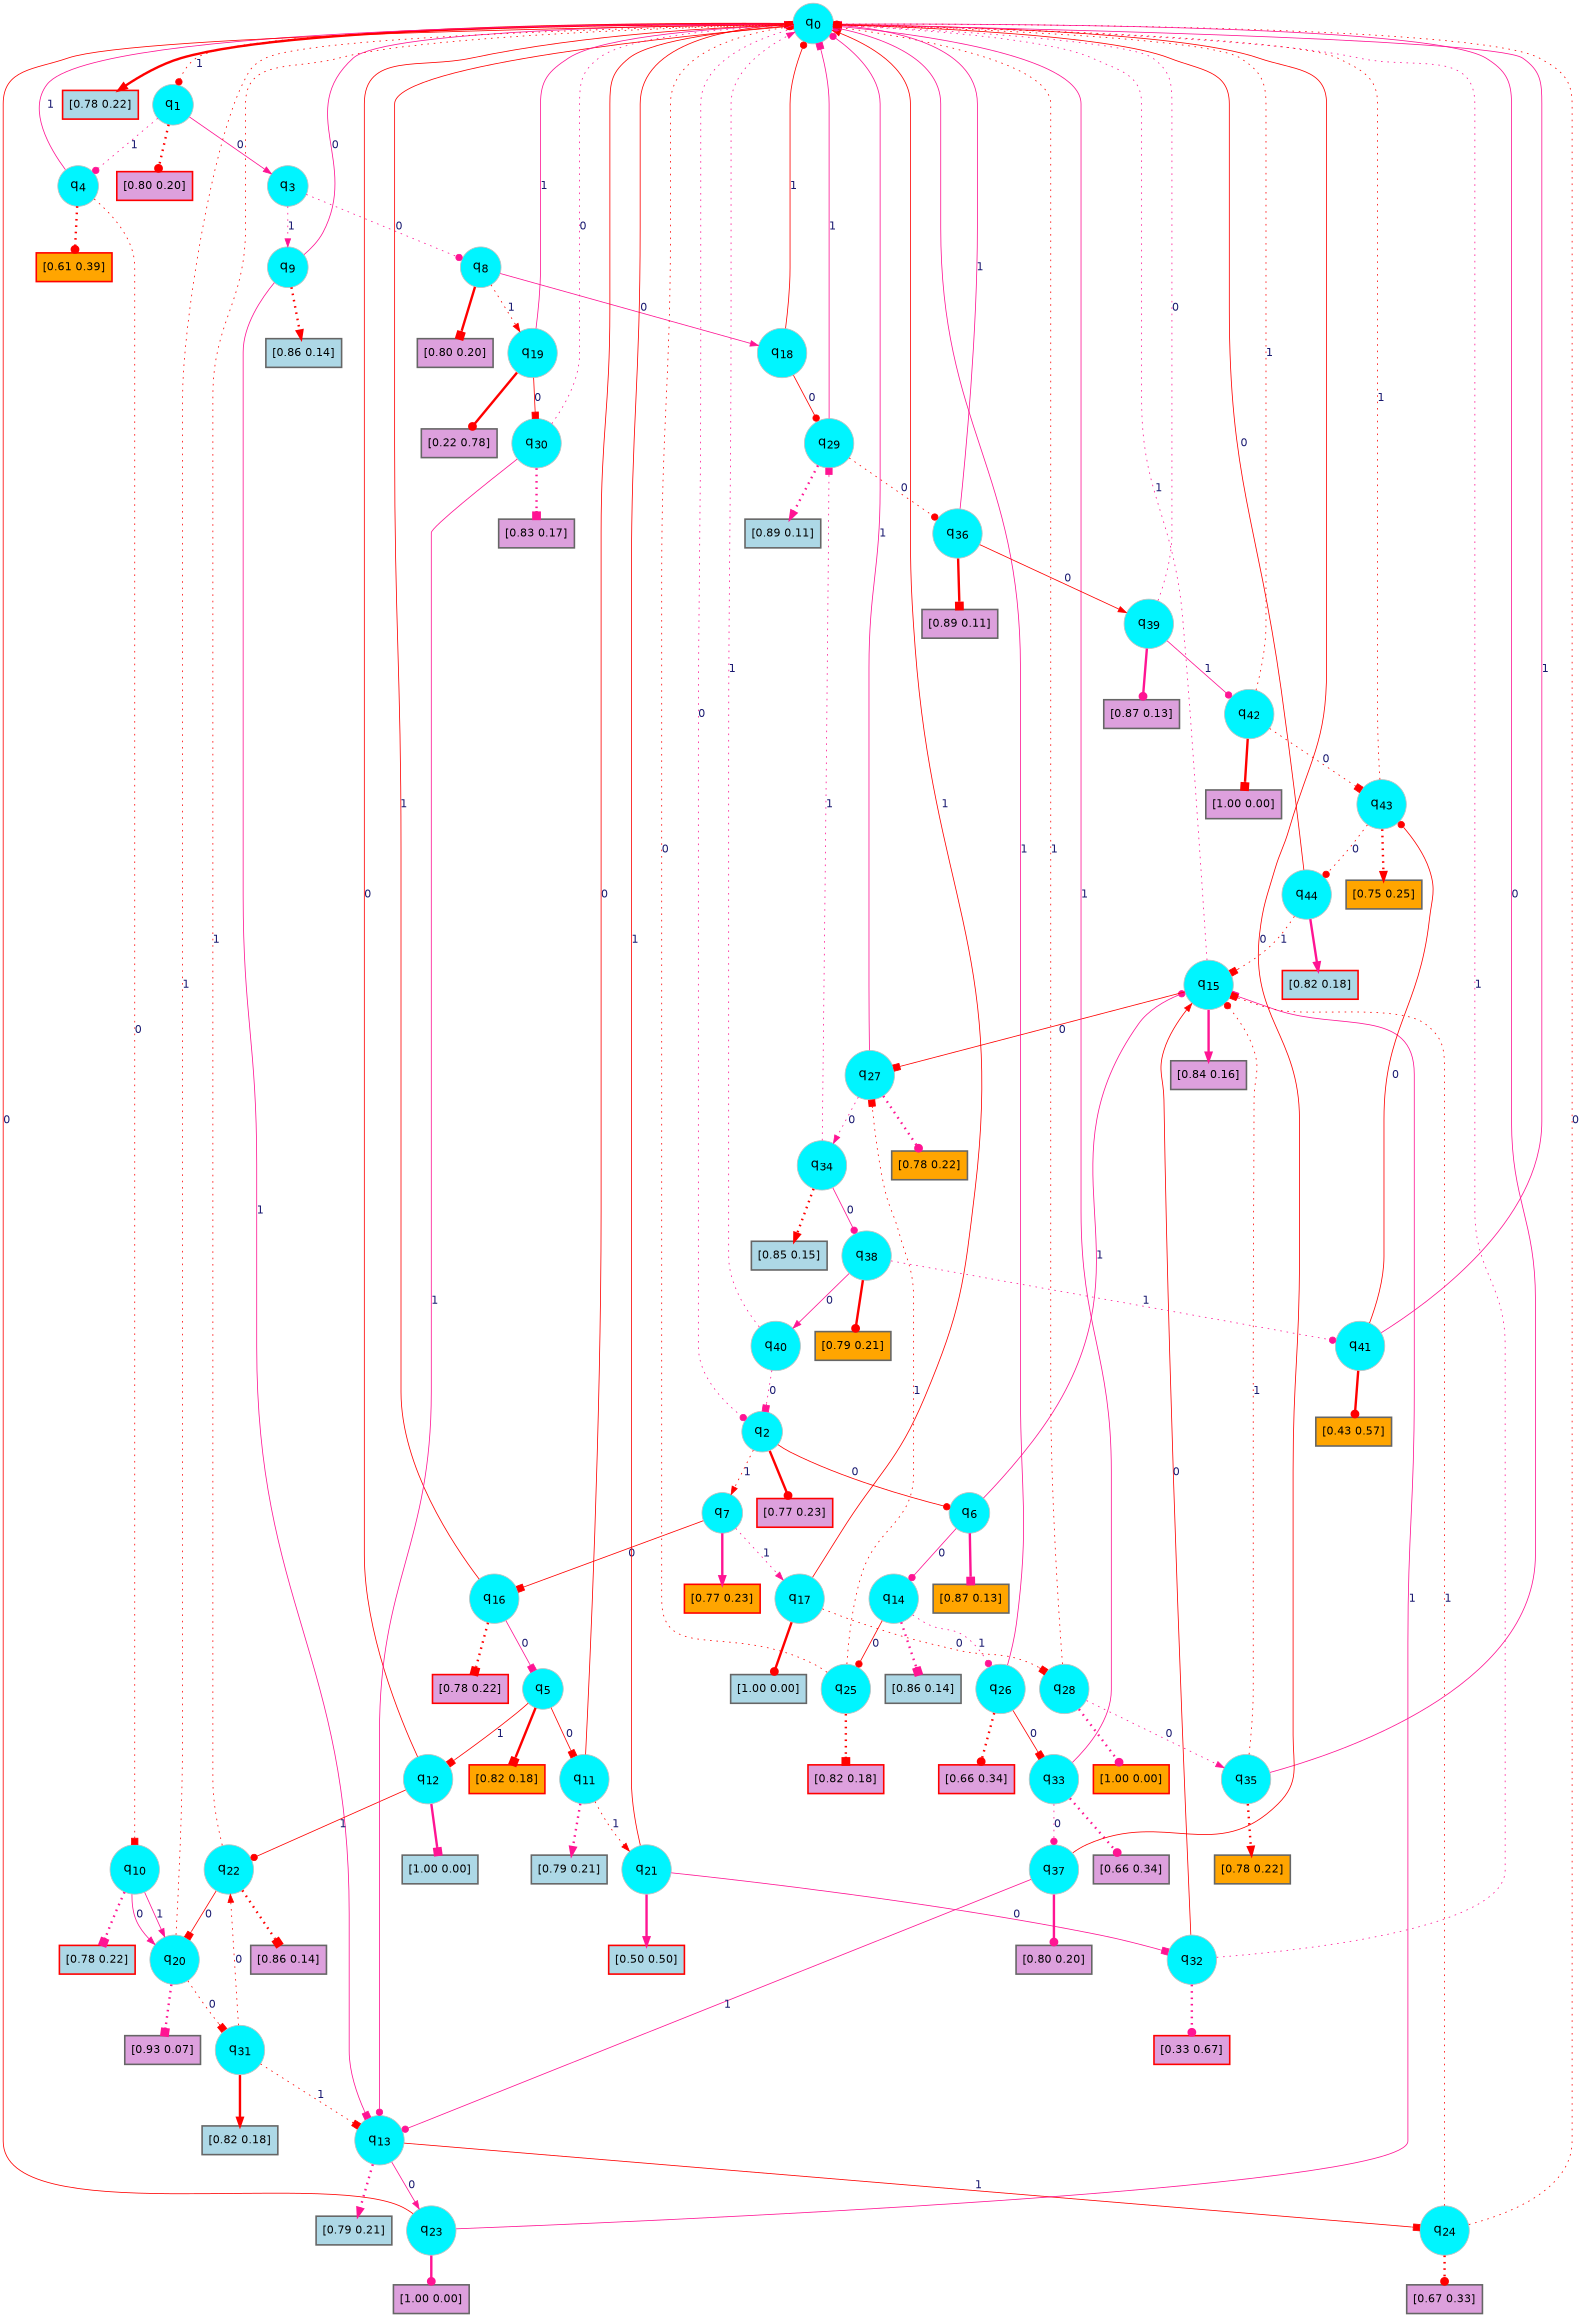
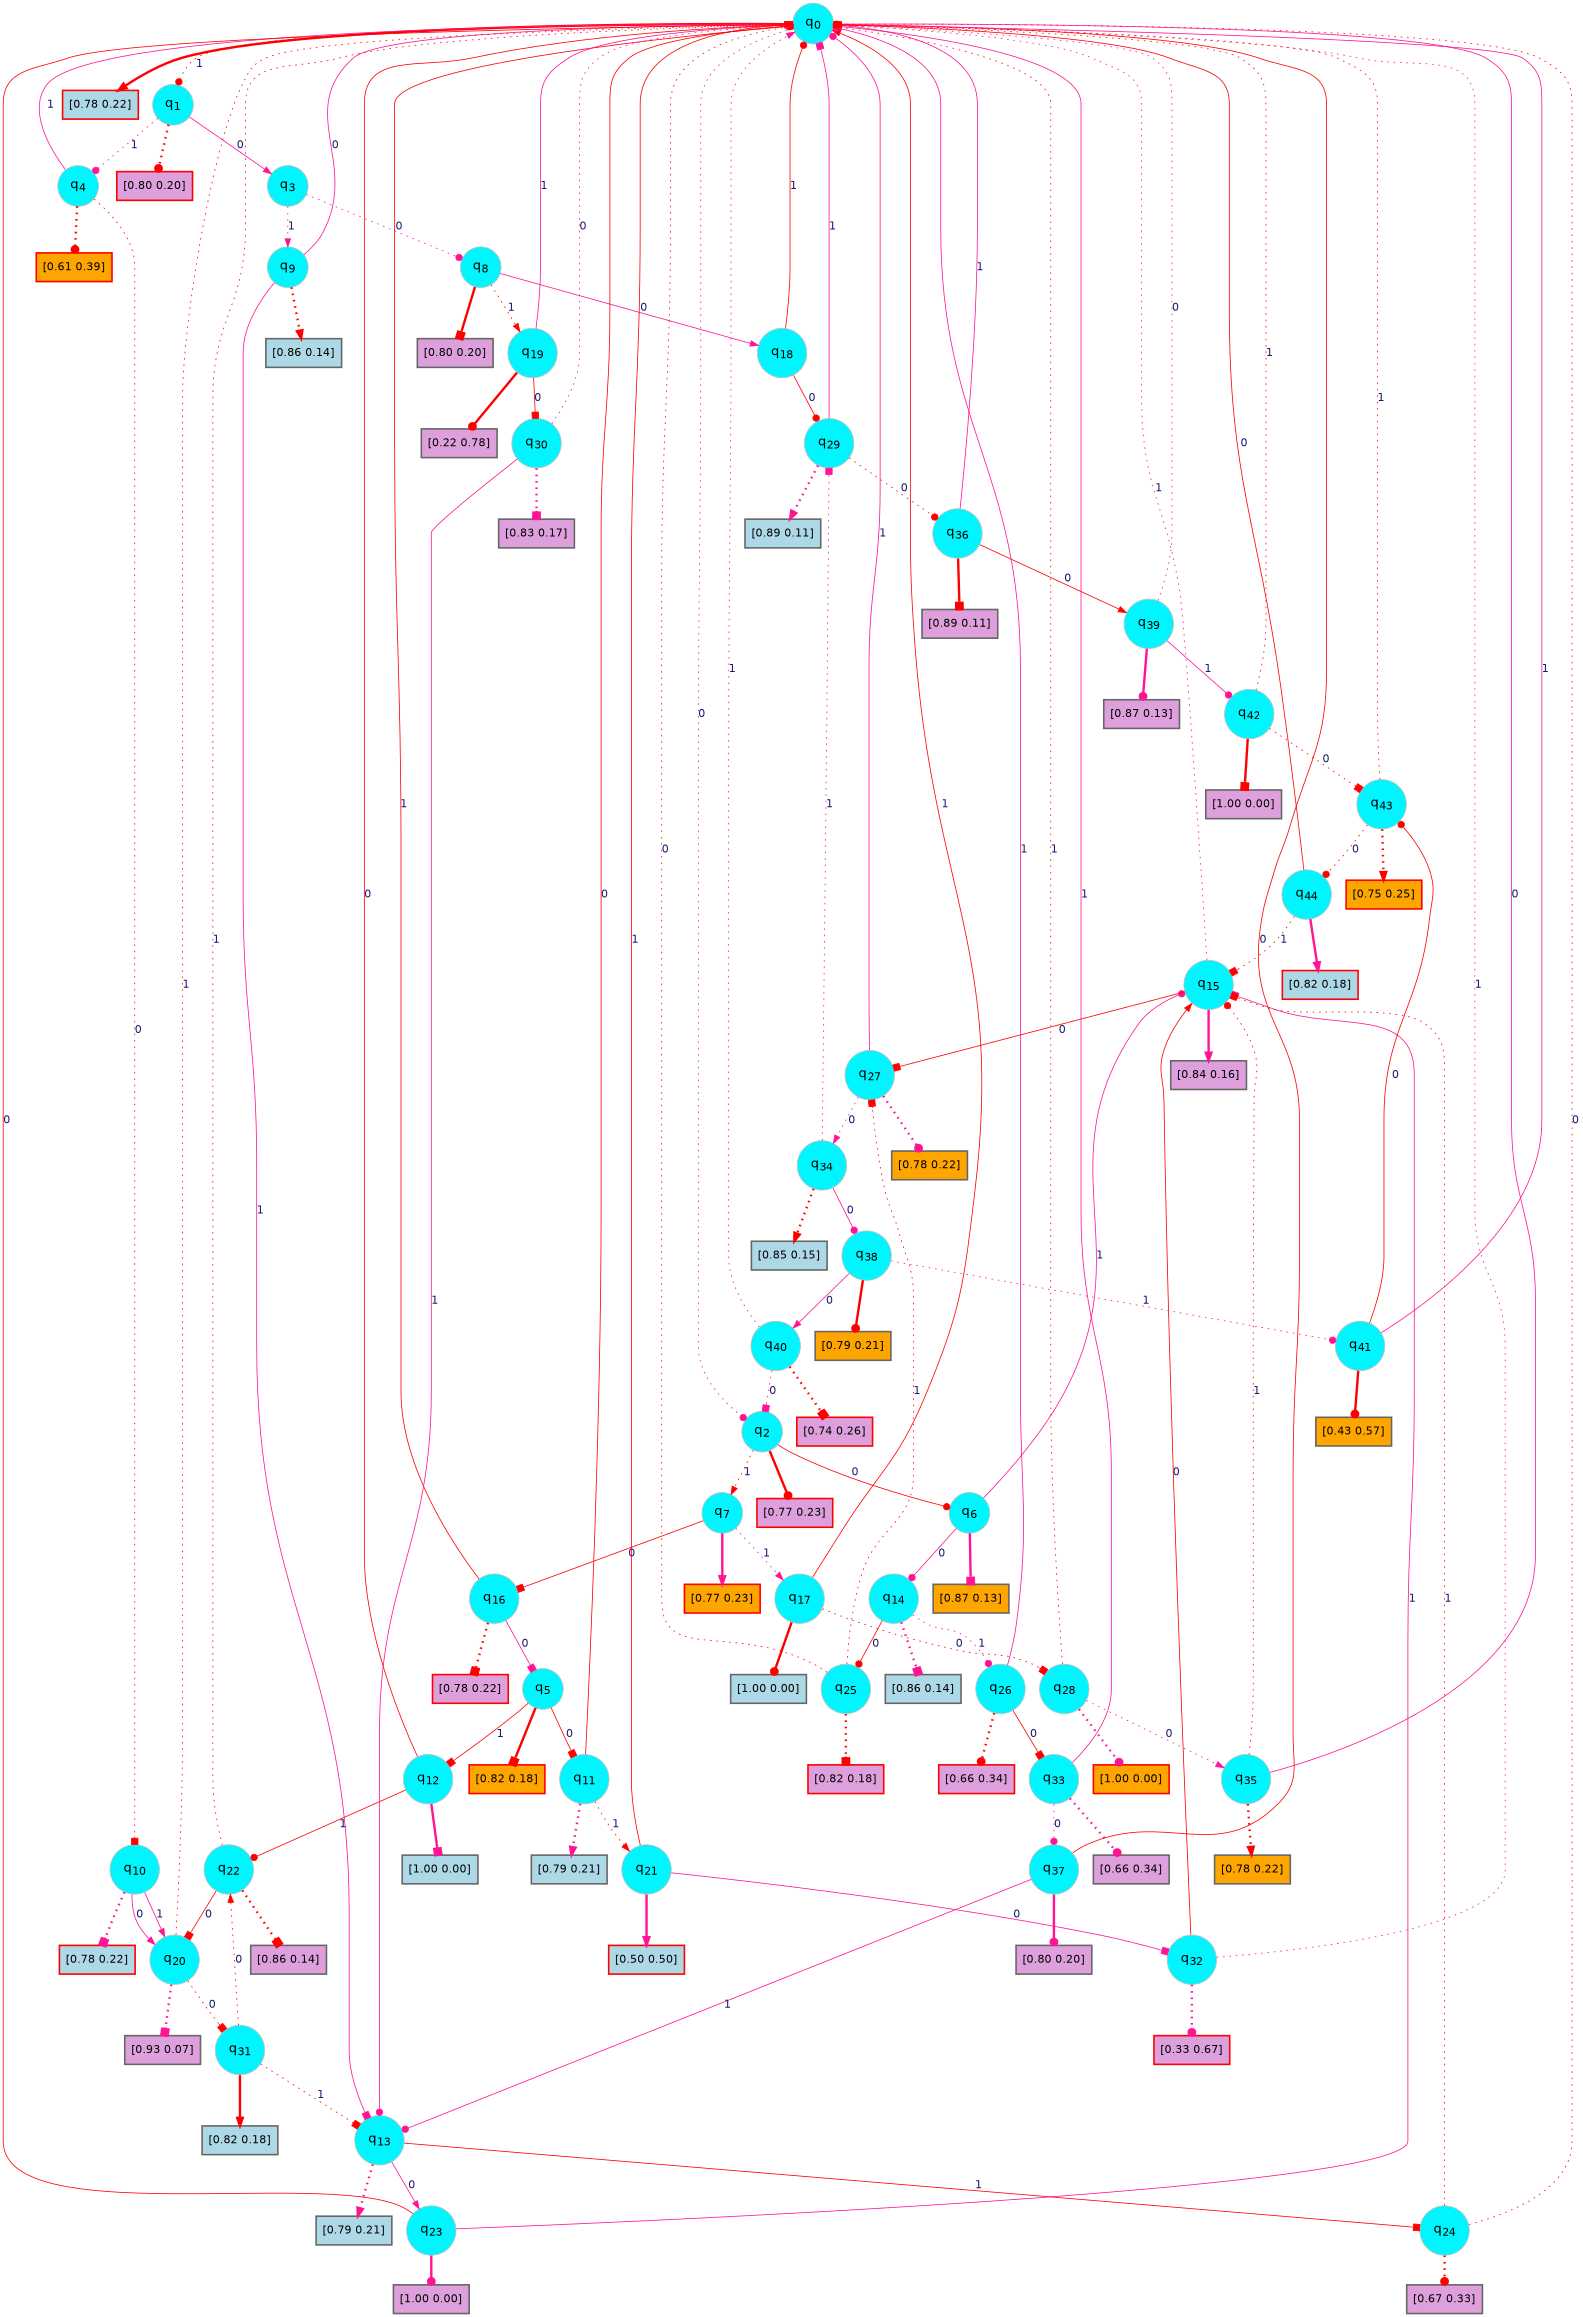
node "[0.75 0.25]": color gray40 -> red
node "[0.74 0.26]": added
